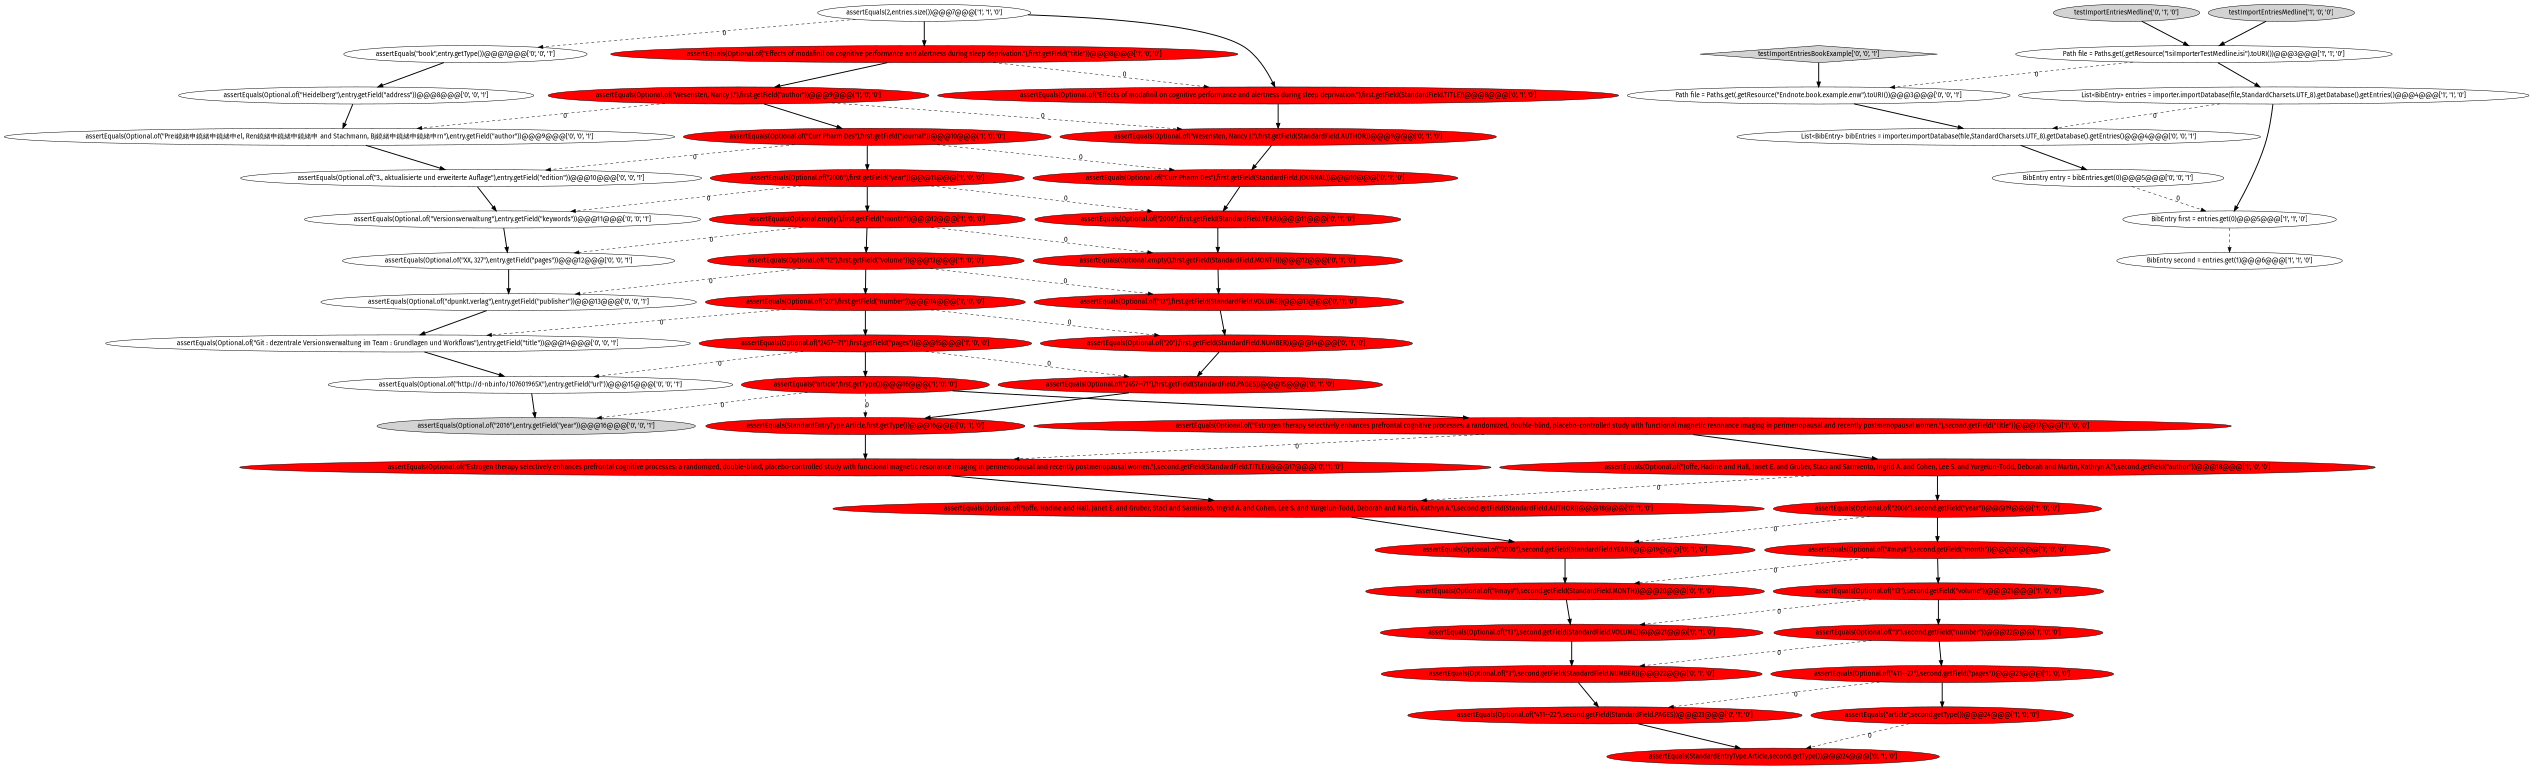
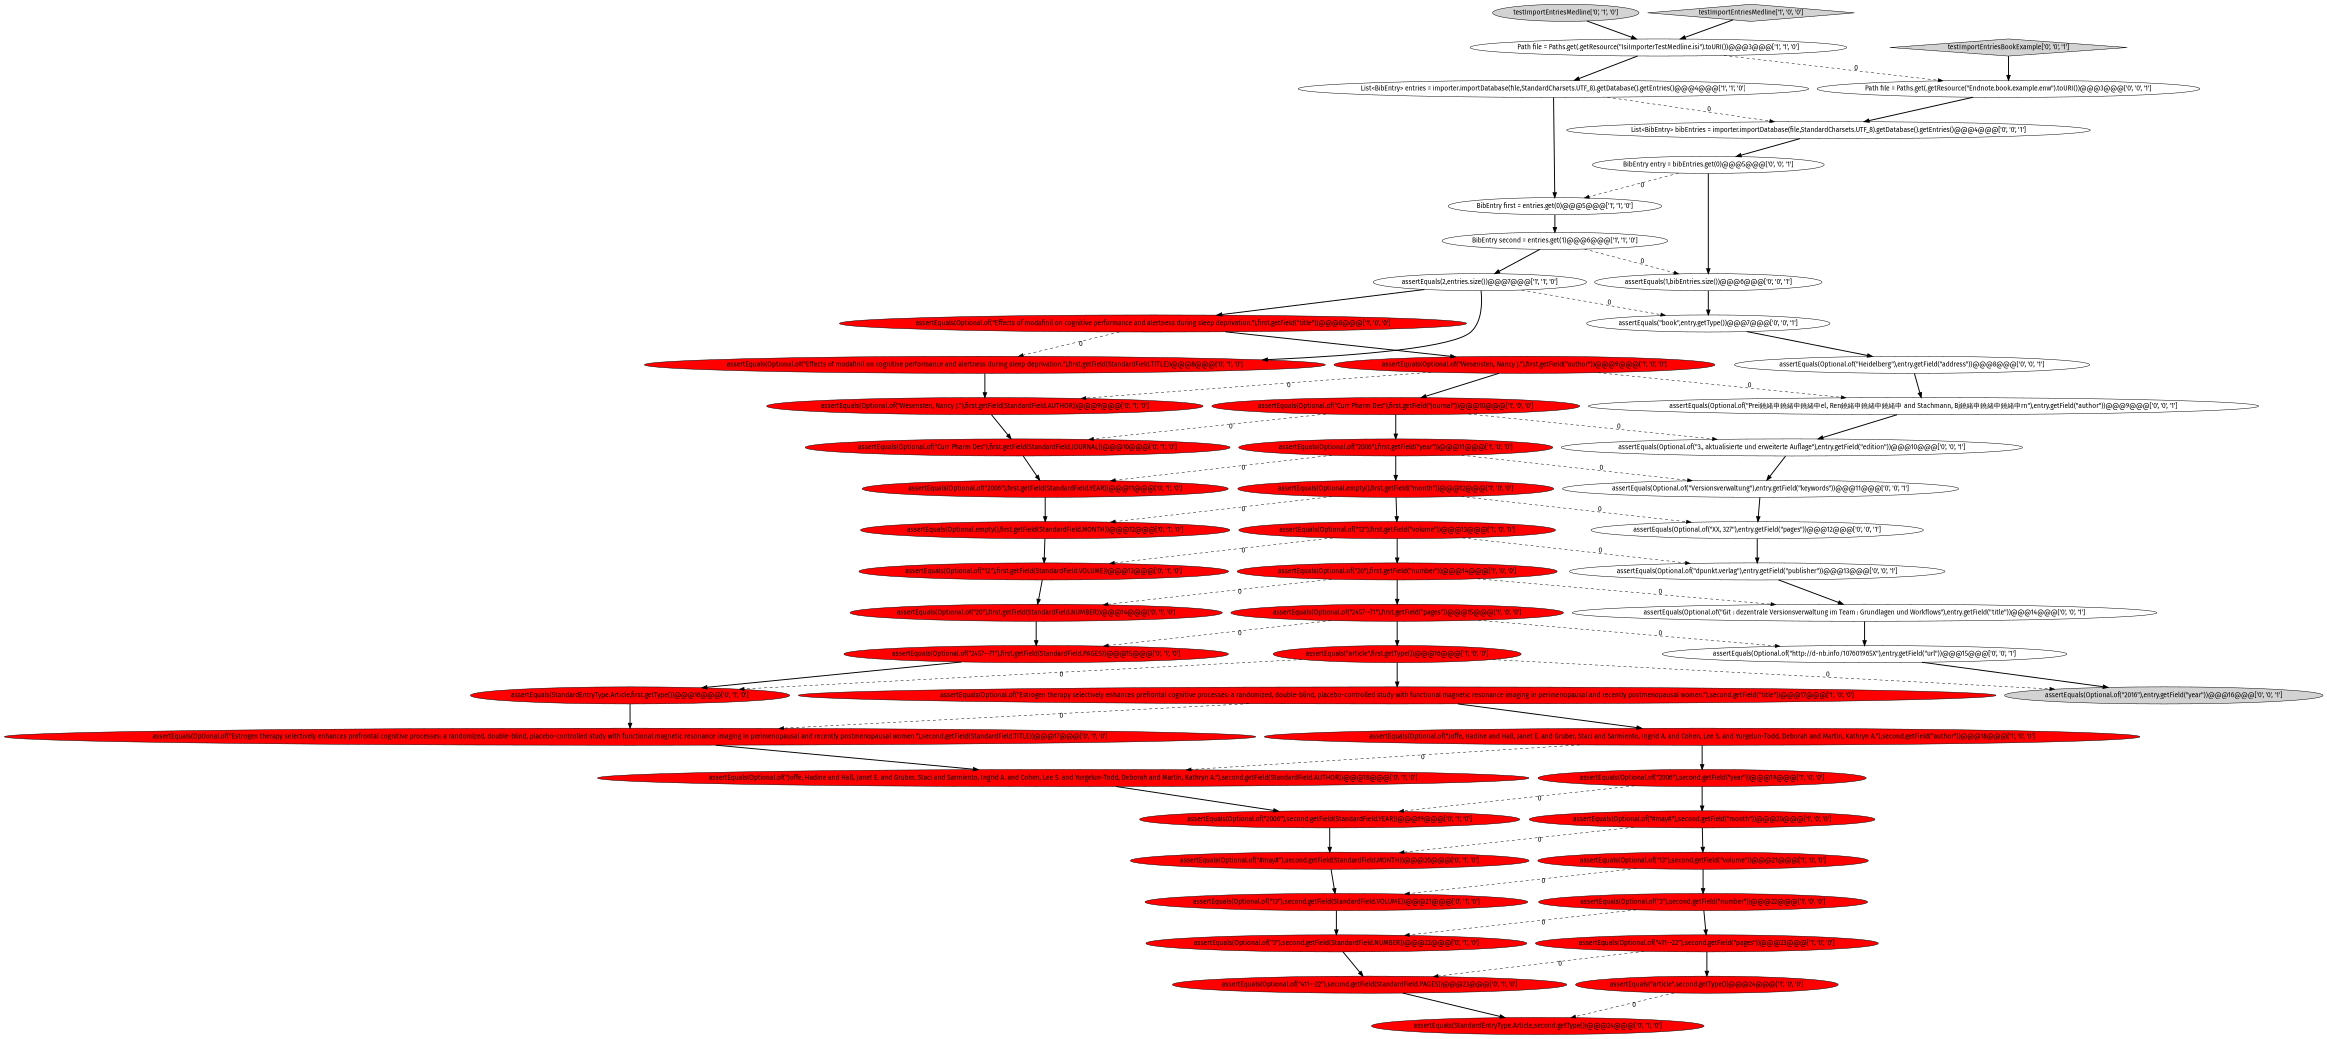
node "testImportEntriesMedline['1', '0', '0']": shape ellipse -> diamond
edge "BibEntry first = entries.get(0)@@@5@@@['1', '1', '0']" -> "BibEntry second = entries.get(1)@@@6@@@['1', '1', '0']": style dashed -> bold
edge "BibEntry second = entries.get(1)@@@6@@@['1', '1', '0']" -> "assertEquals(2,entries.size())@@@7@@@['1', '1', '0']": added
node "assertEquals(1,bibEntries.size())@@@6@@@['0', '0', '1']": added
